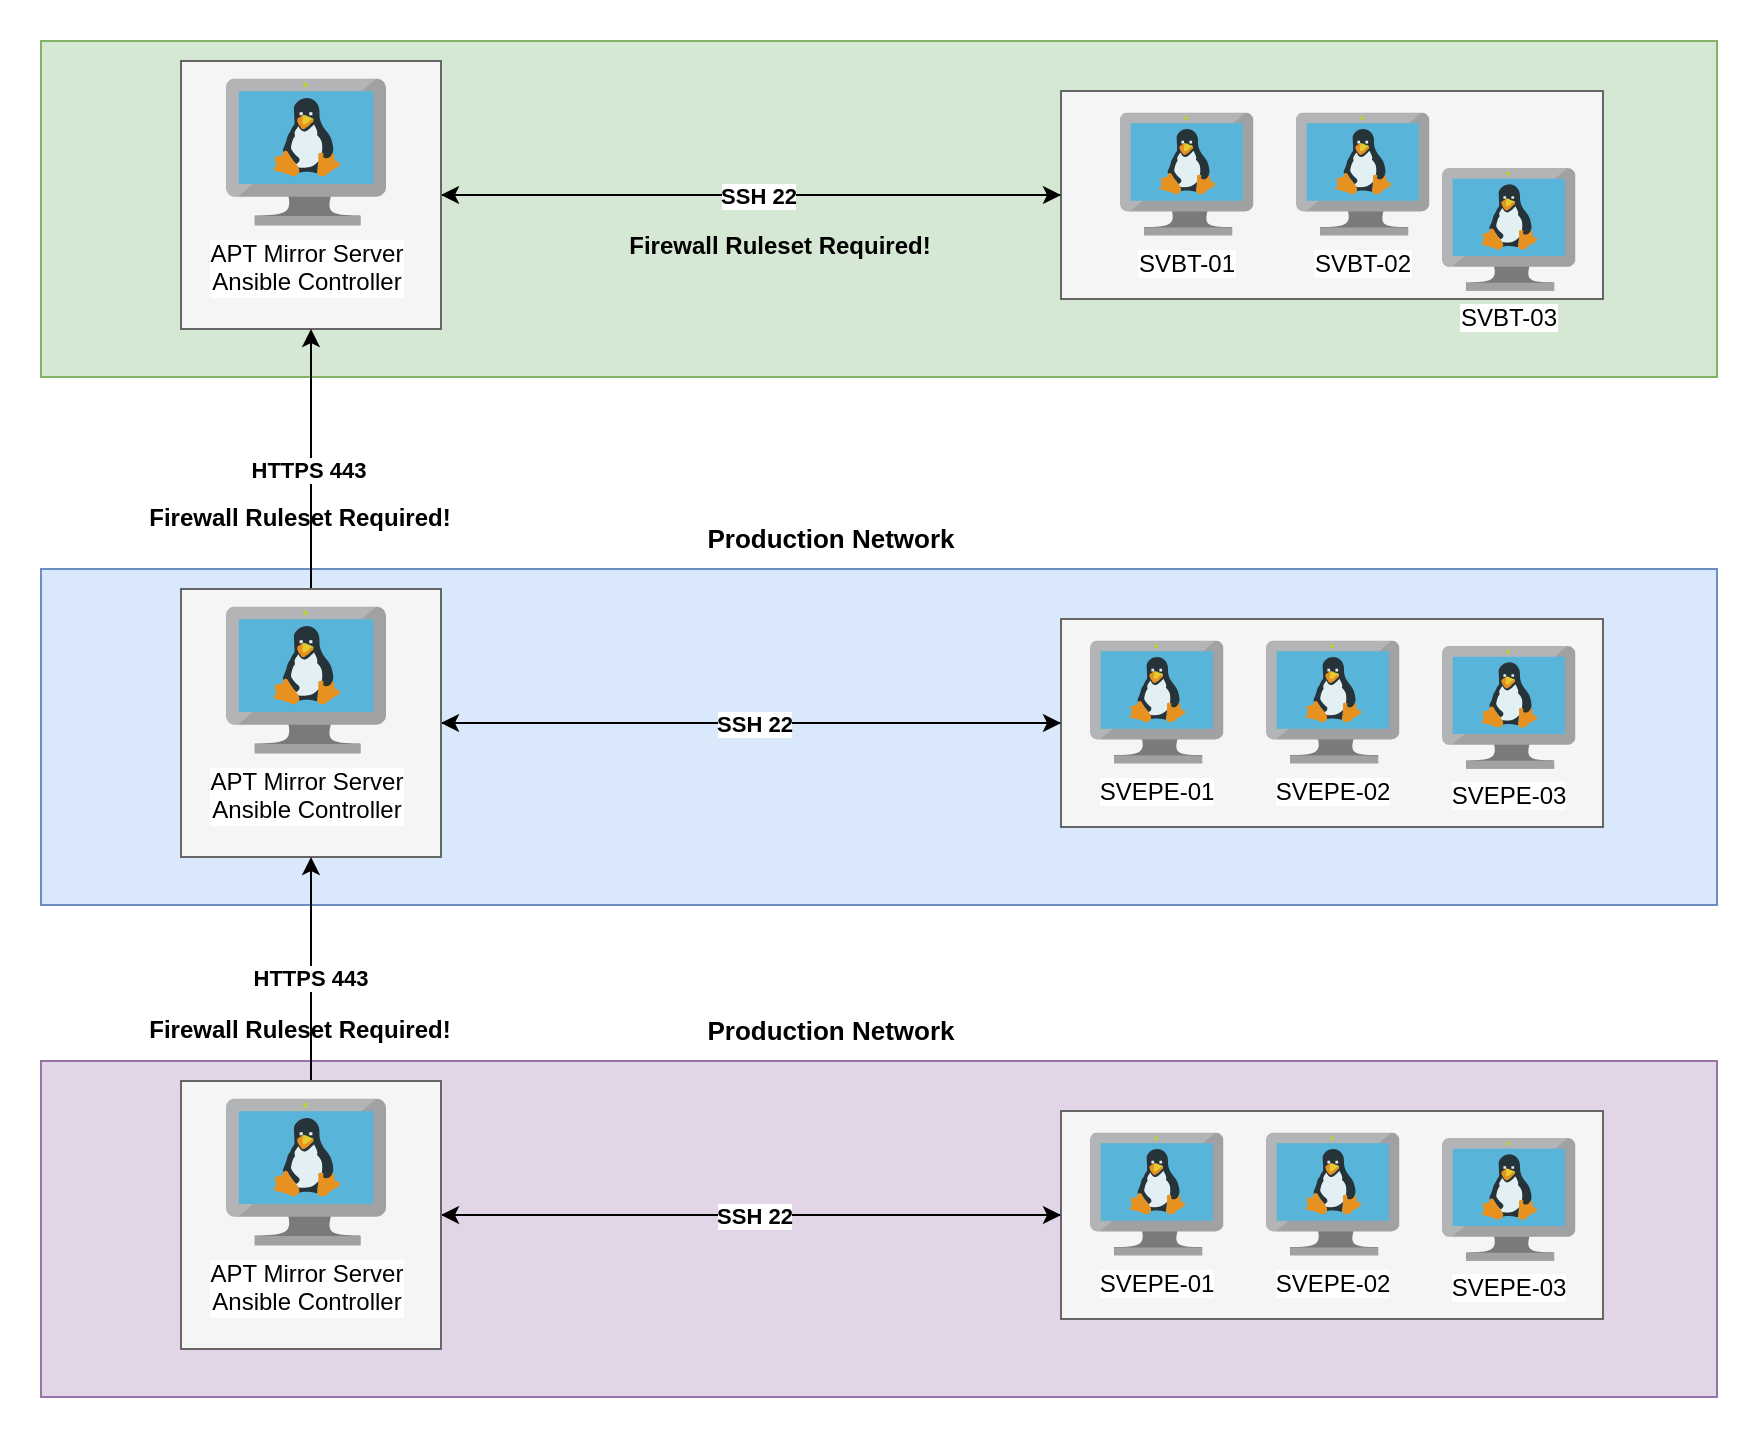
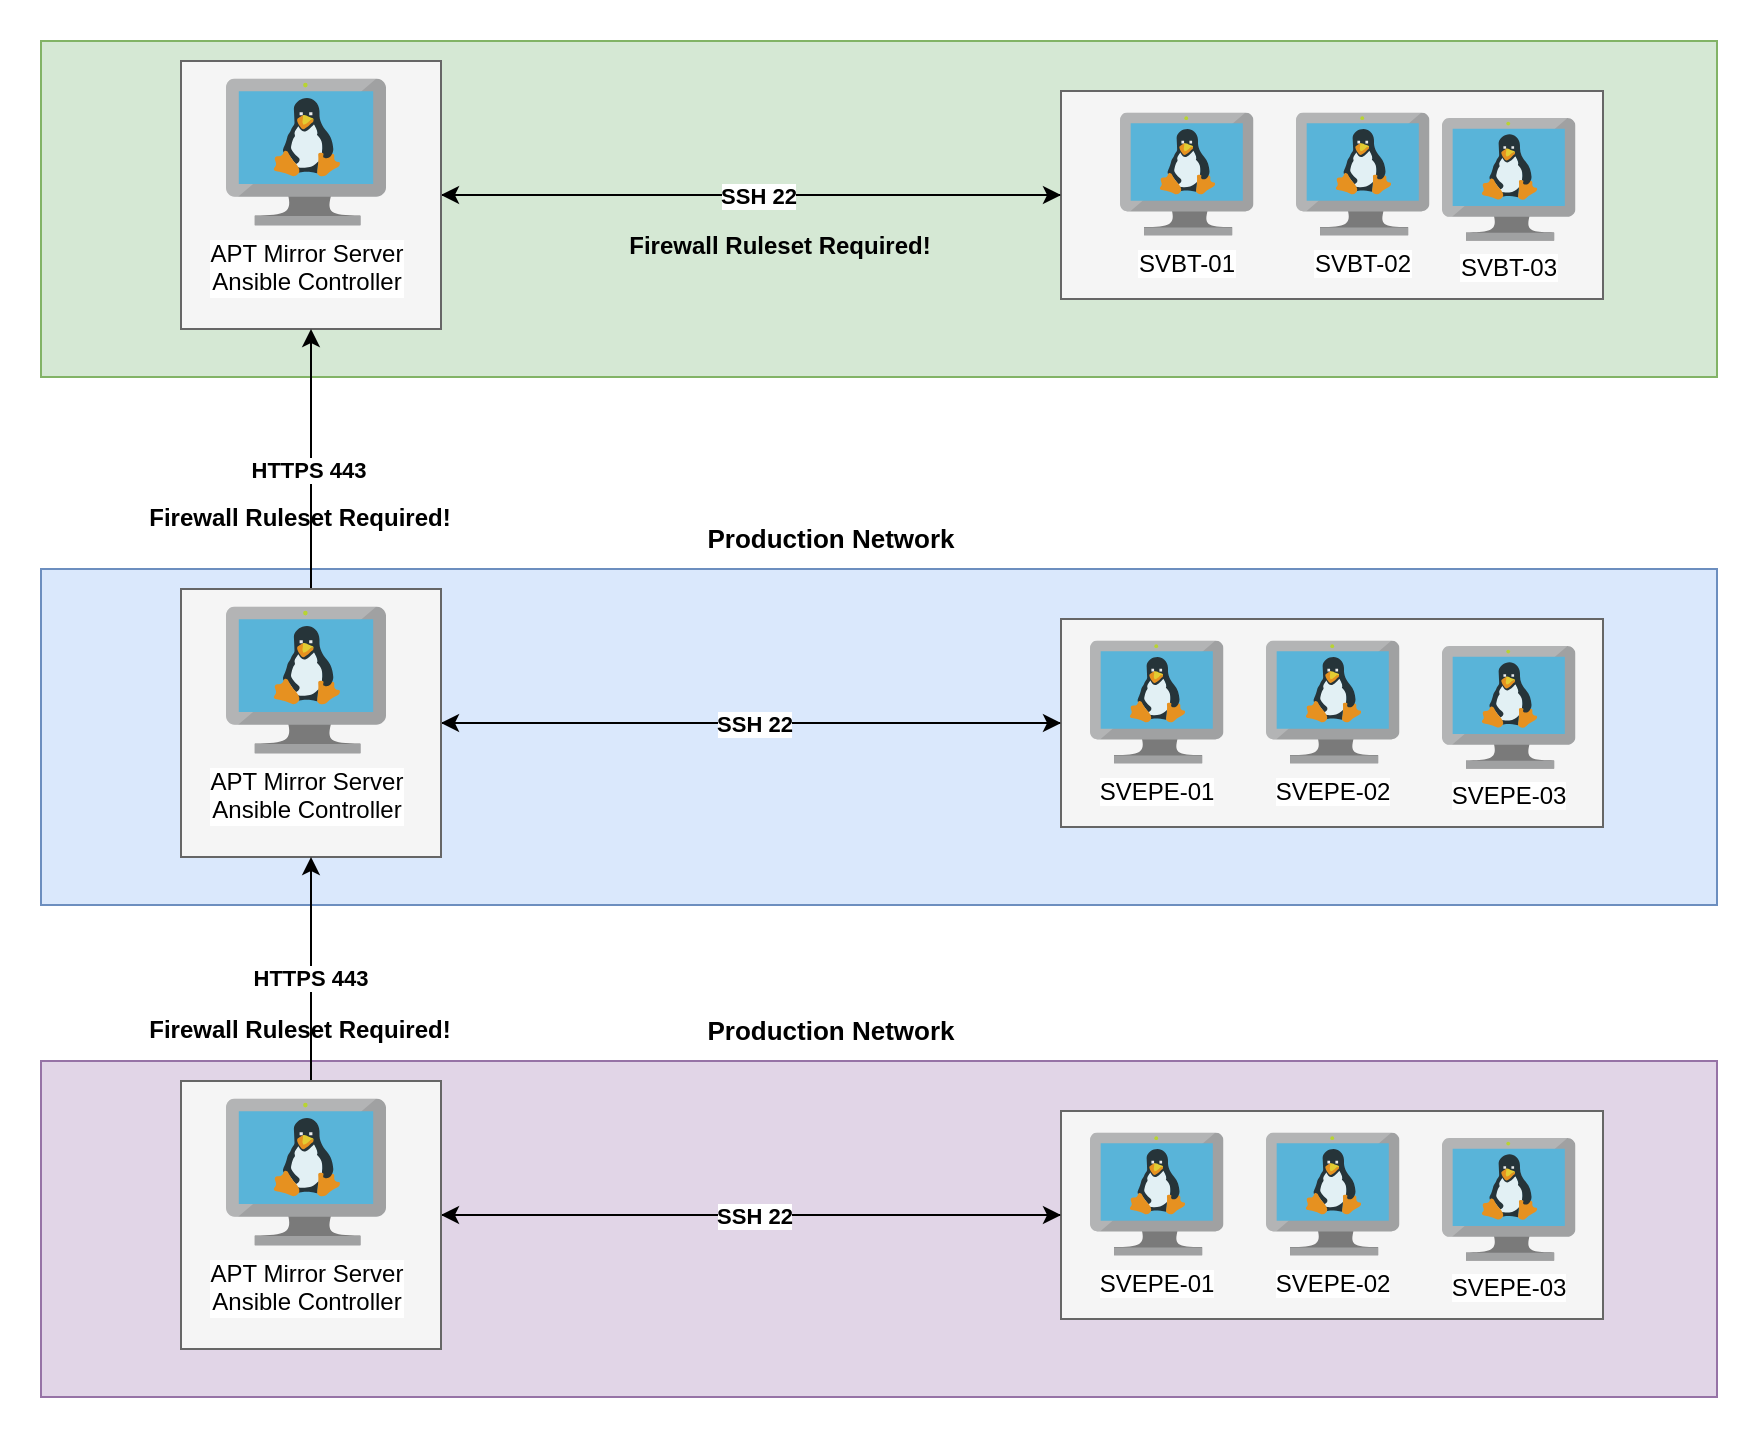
node "SVBT-03": moved (1510, 230) -> (1510, 180)
